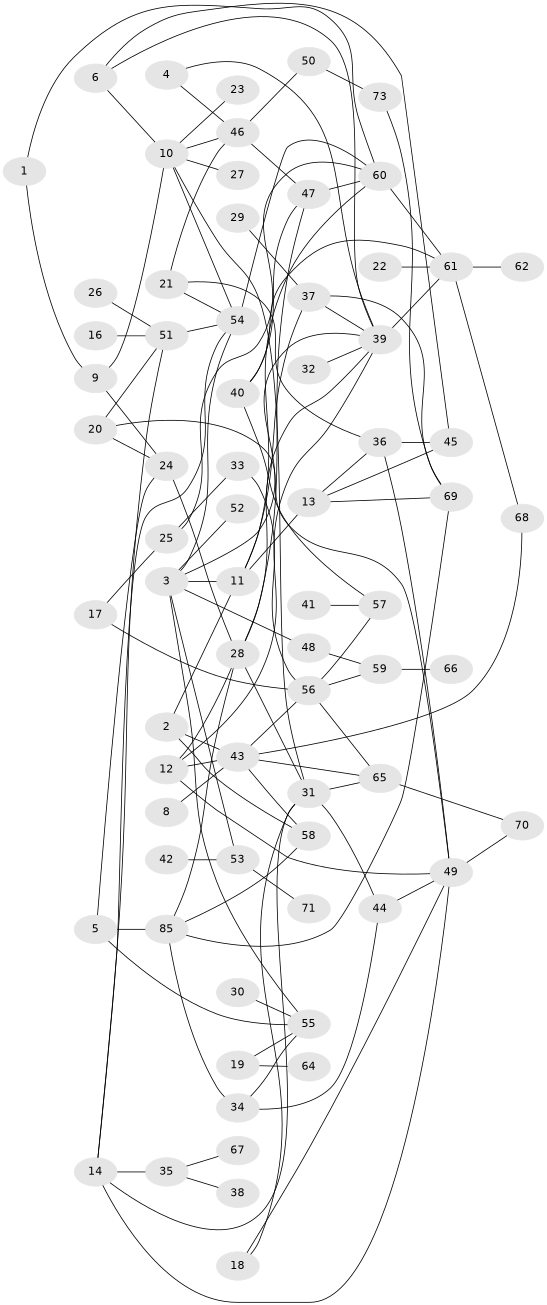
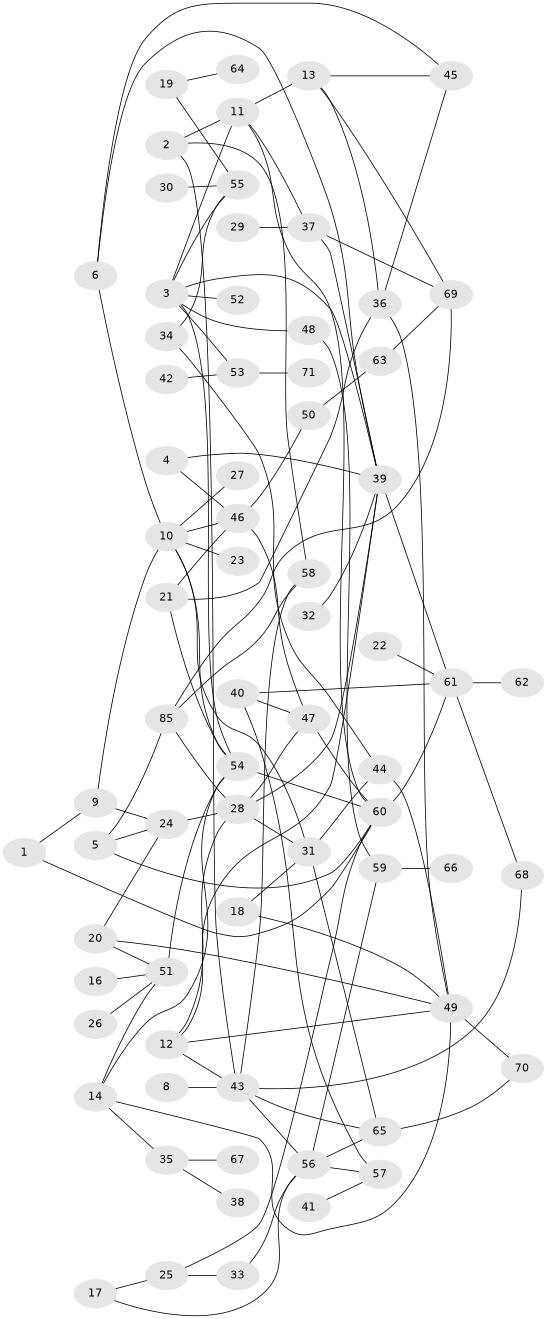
node "73": label "73" -> "63"
edge "5" -- "55": now "5" -- "60"
edge "85" -- "34": removed
edge "31" -- "14": removed
